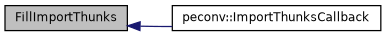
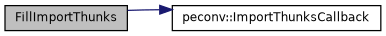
edge "peconv::ImportThunksCallback" -> "FillImportThunks": reversed
